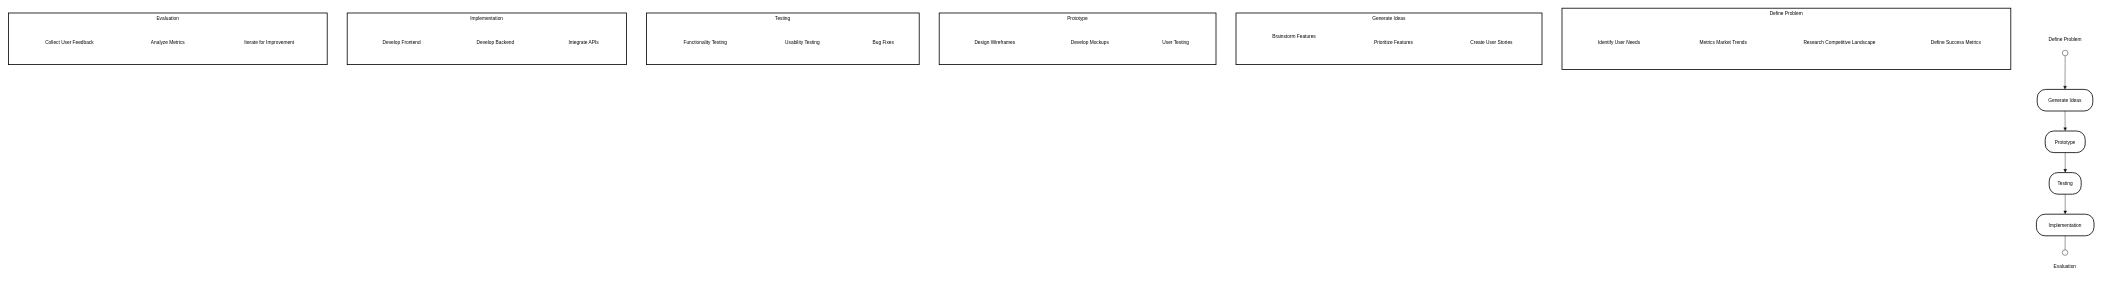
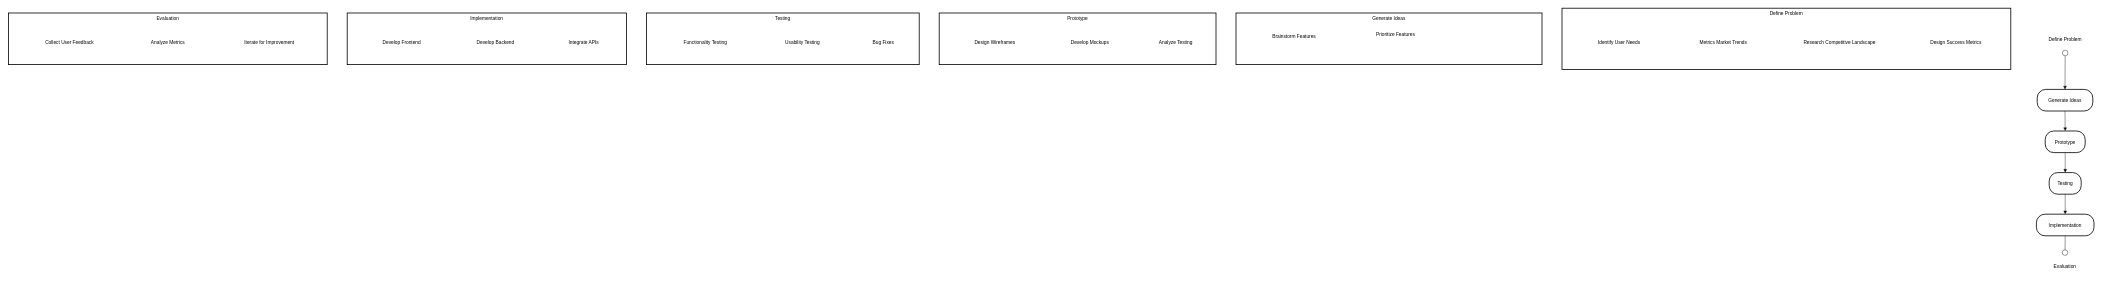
node "User Testing": label "User Testing" -> "Analyze Testing"
node "Prioritize Features": moved (1393, 42) -> (1395, 34)
node "Create User Stories": removed
node "Define Success Metrics": label "Define Success Metrics" -> "Design Success Metrics"
